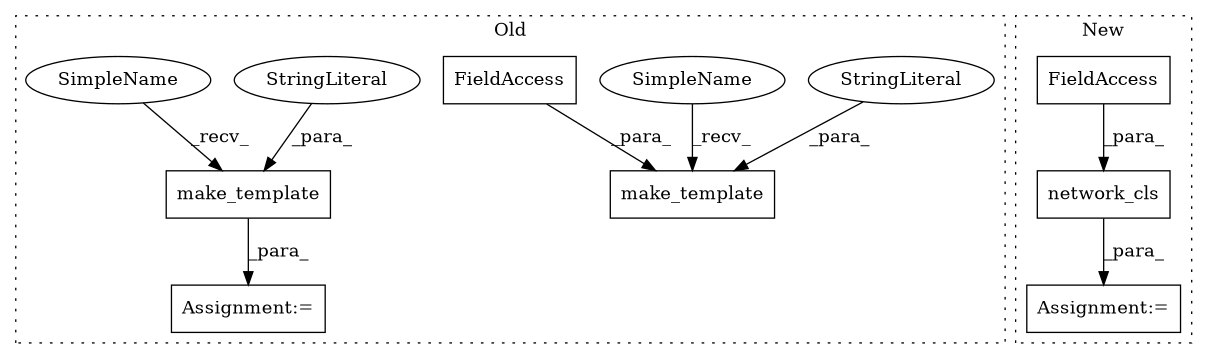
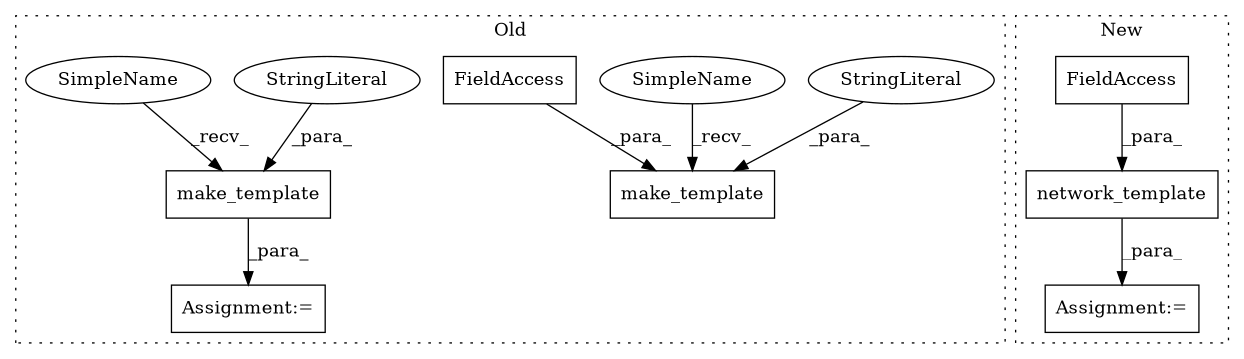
node "network_cls": label "network_cls" -> "network_template"
